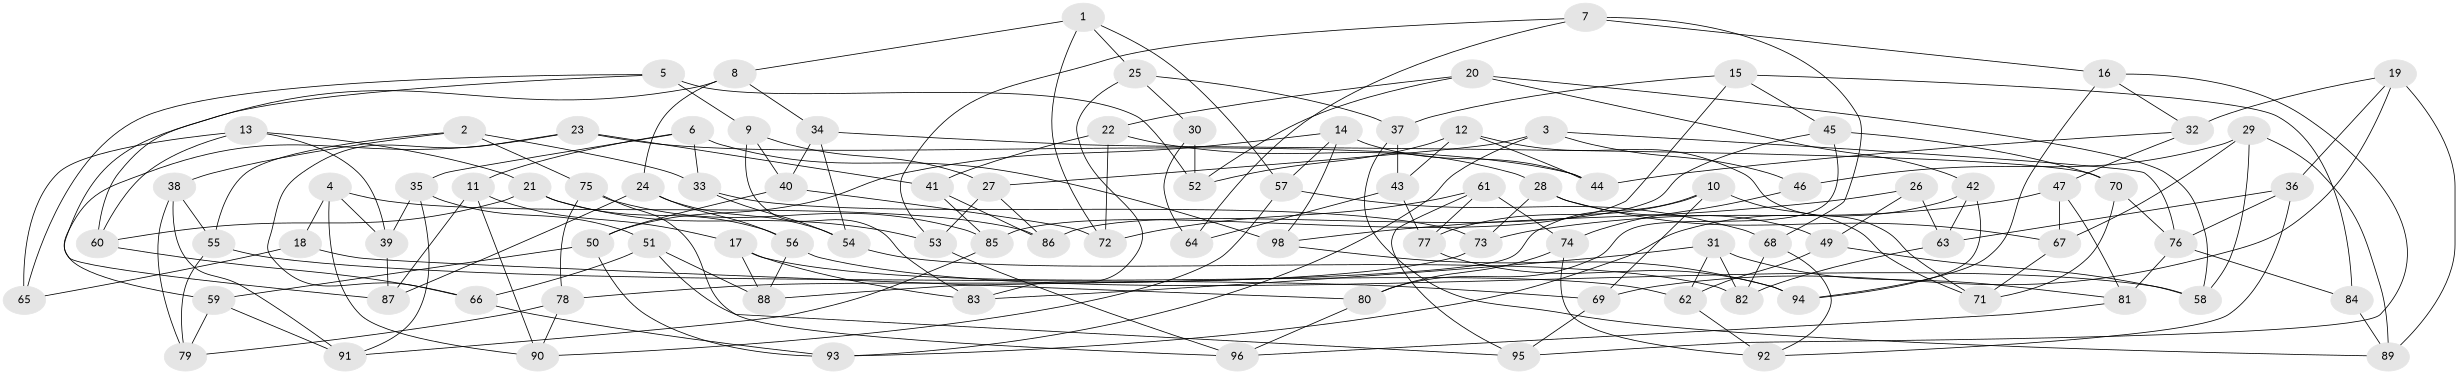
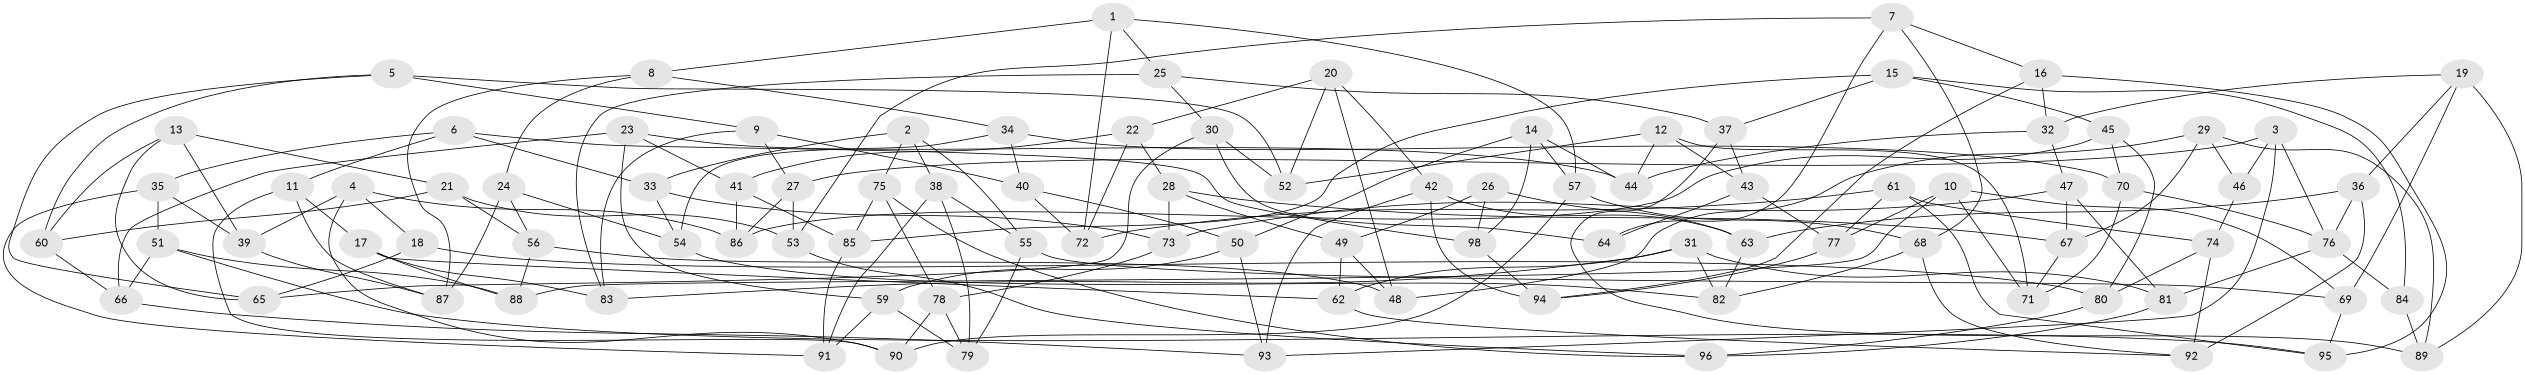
edge "30" -- "65": added
node "58": label "58" -> "48"
